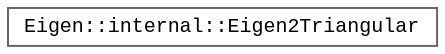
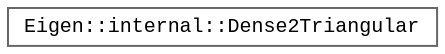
node "Eigen::internal::Eigen2Triangular": label "Eigen::internal::Eigen2Triangular" -> "Eigen::internal::Dense2Triangular"
